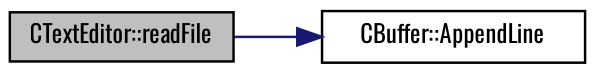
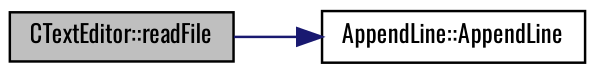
node "CBuffer::AppendLine": label "CBuffer::AppendLine" -> "AppendLine::AppendLine"
